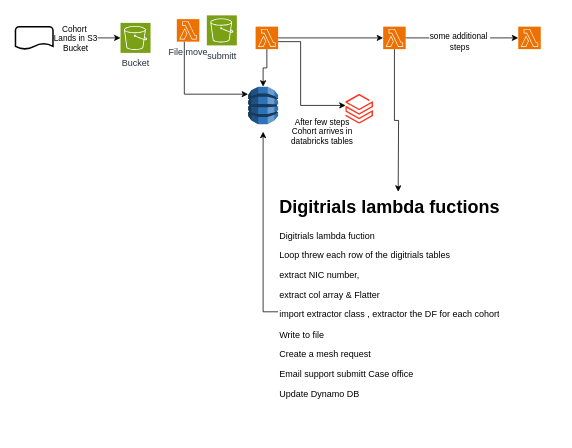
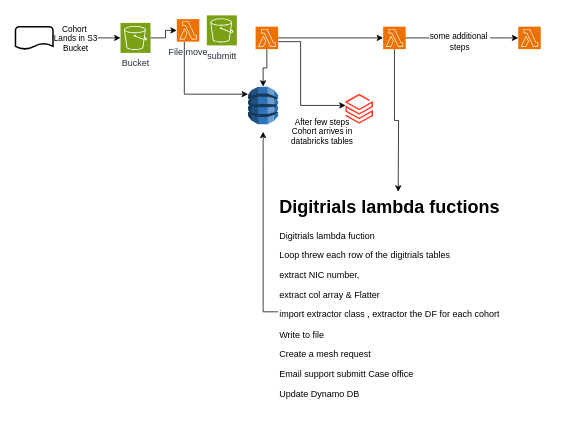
edge "Bucket" -> "File move": added
